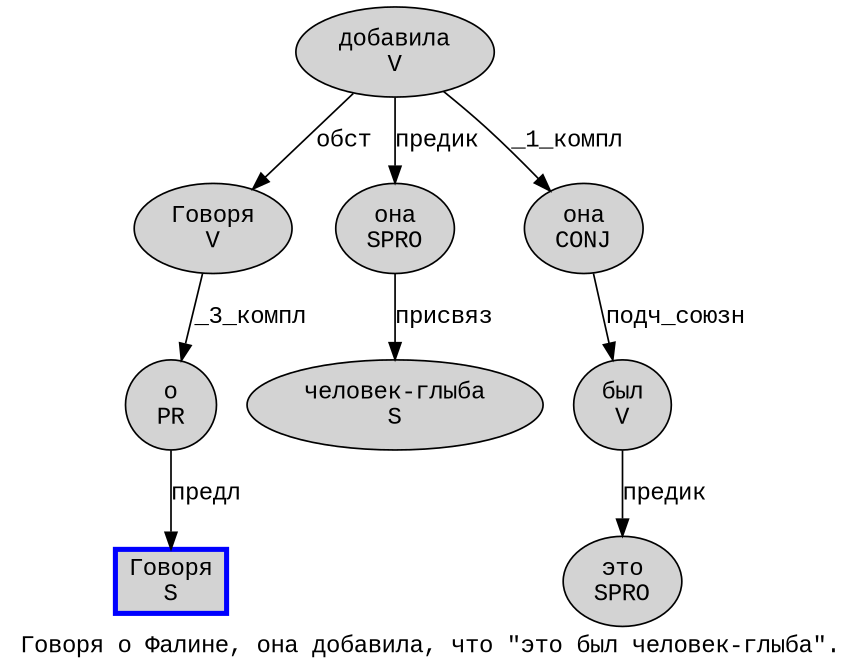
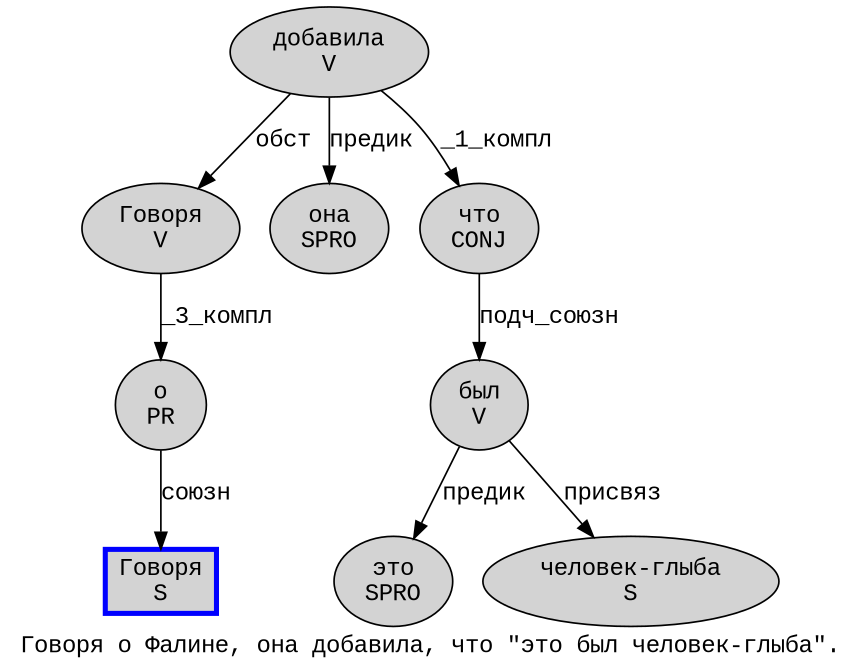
node "она CONJ": label "она CONJ" -> "что CONJ"
edge "она SPRO" -> "человек-глыба S": now "был V" -> "человек-глыба S"
edge "о PR" -> "Говоря S": label "предл" -> "союзн"
